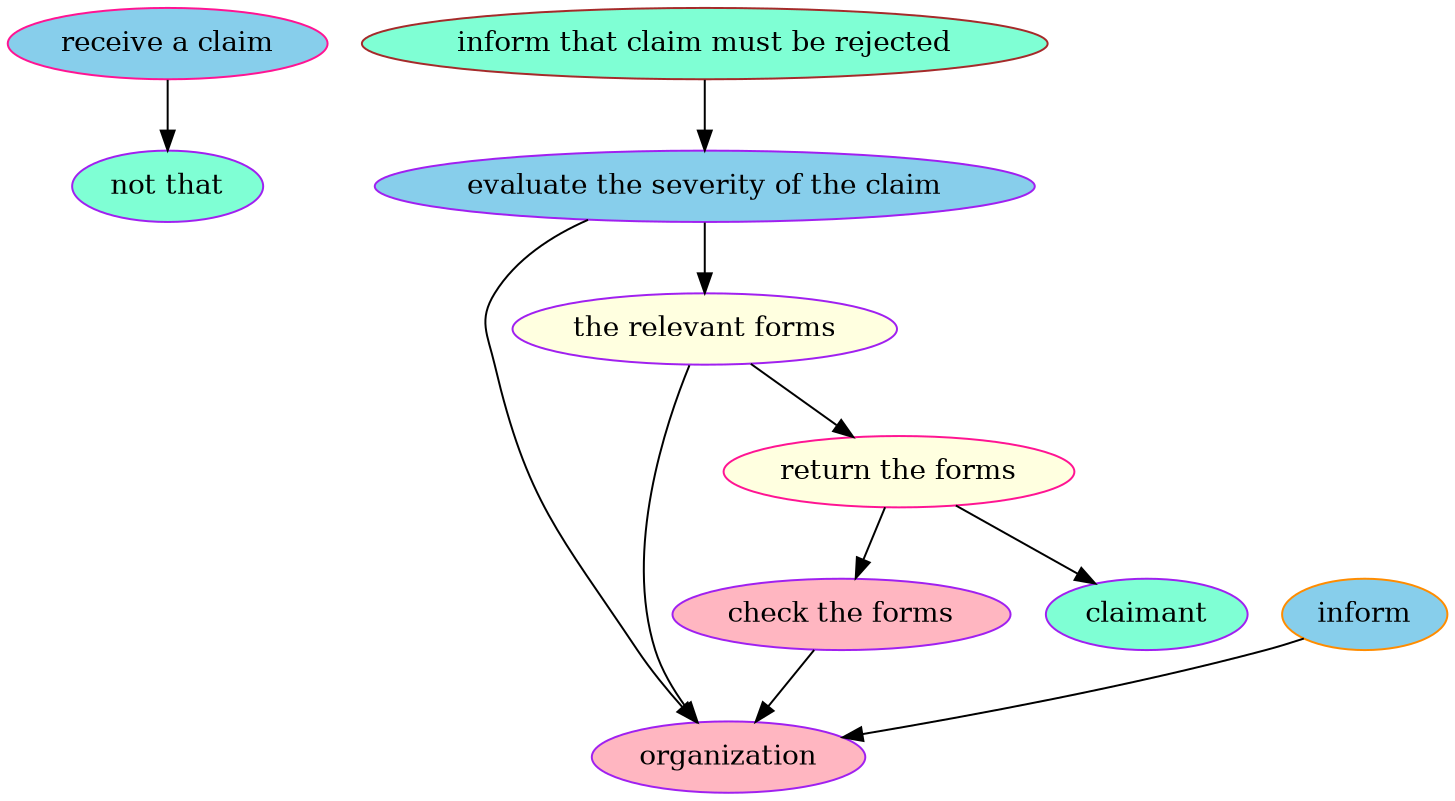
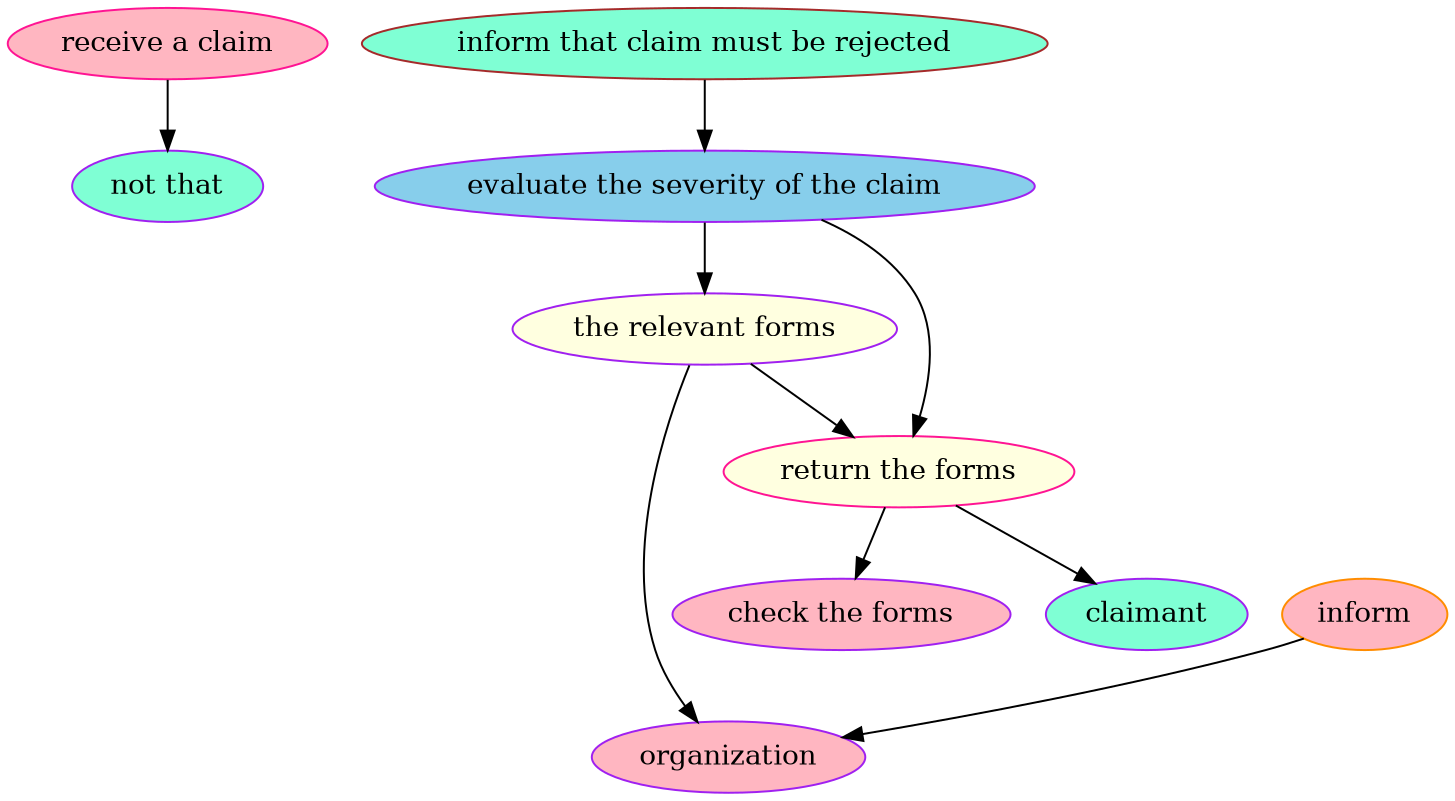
node "receive a claim": fillcolor skyblue -> lightpink
edge "evaluate the severity of the claim" -> "organization": now "evaluate the severity of the claim" -> "return the forms"
node "inform": fillcolor skyblue -> lightpink
edge "check the forms" -> "organization": removed
